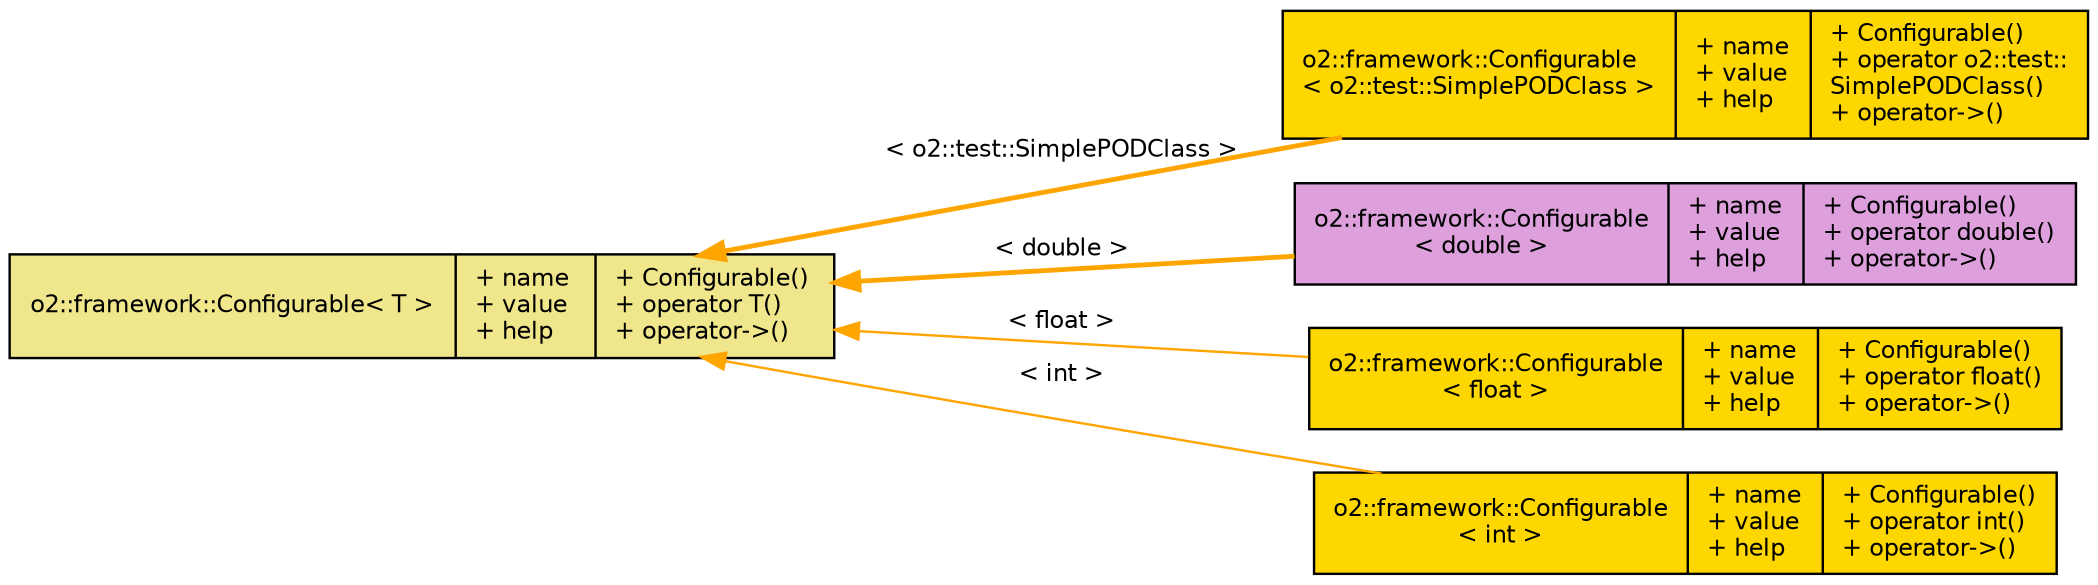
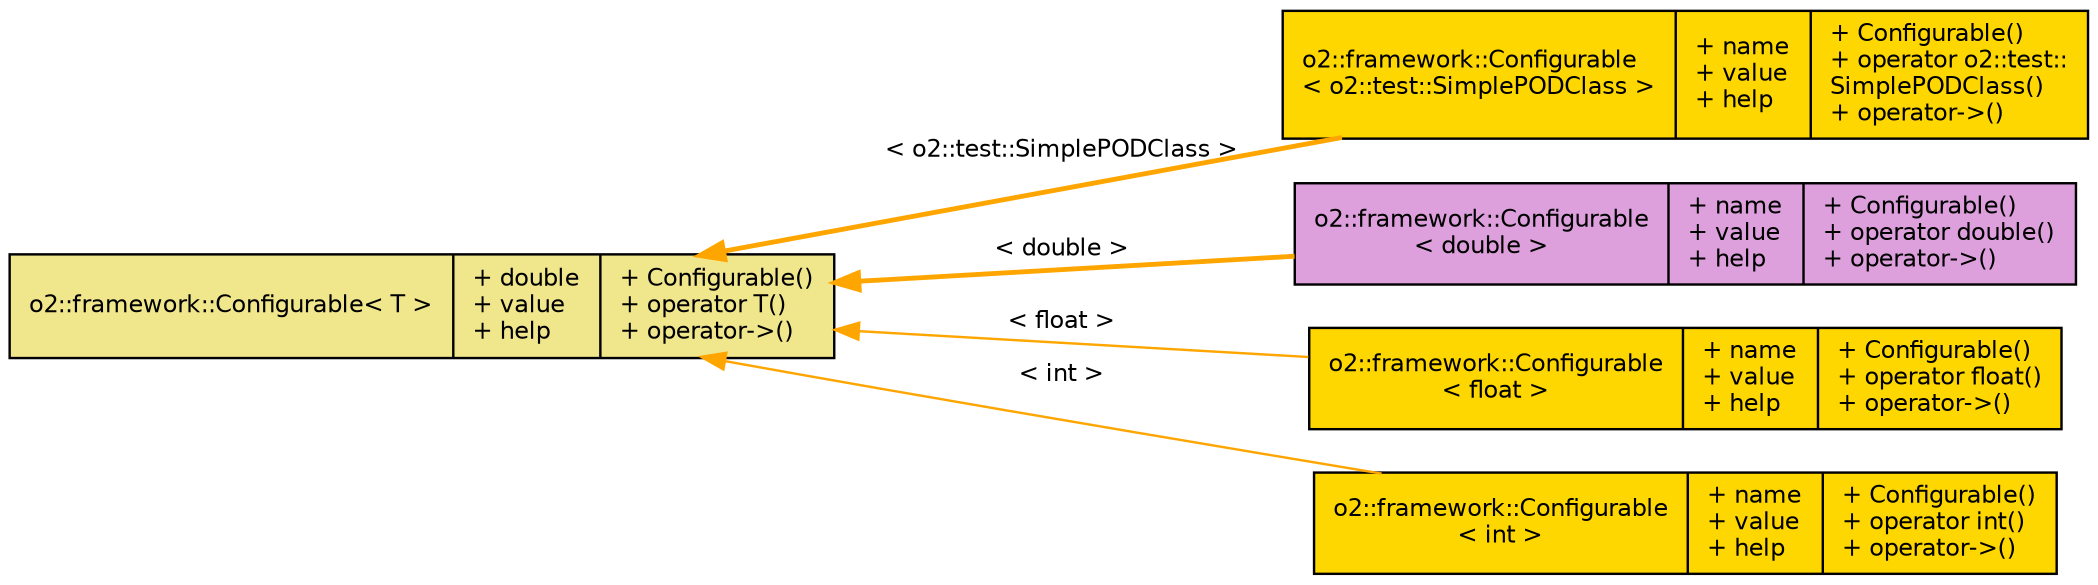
node "o2::framework::Configurable< T >": text "+ name" -> "+ double"
